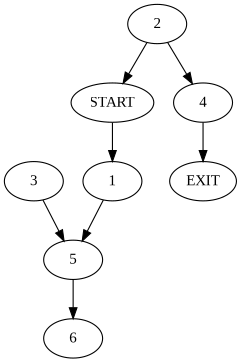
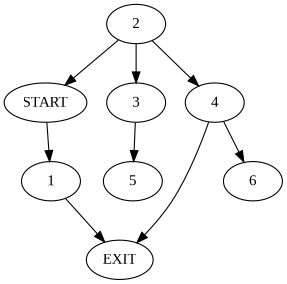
edge "2" -> "3": added
edge "1" -> "5": now "1" -> "EXIT"
edge "5" -> "6": now "4" -> "6"
